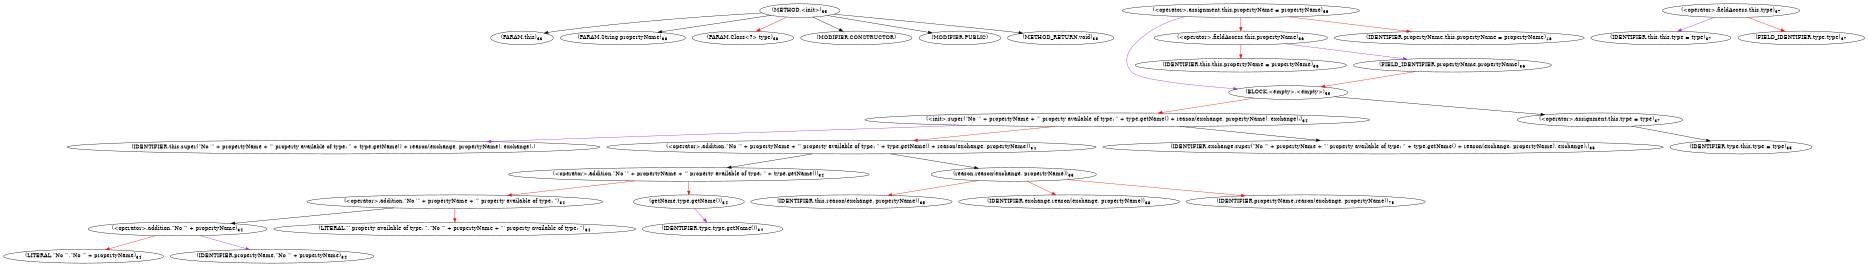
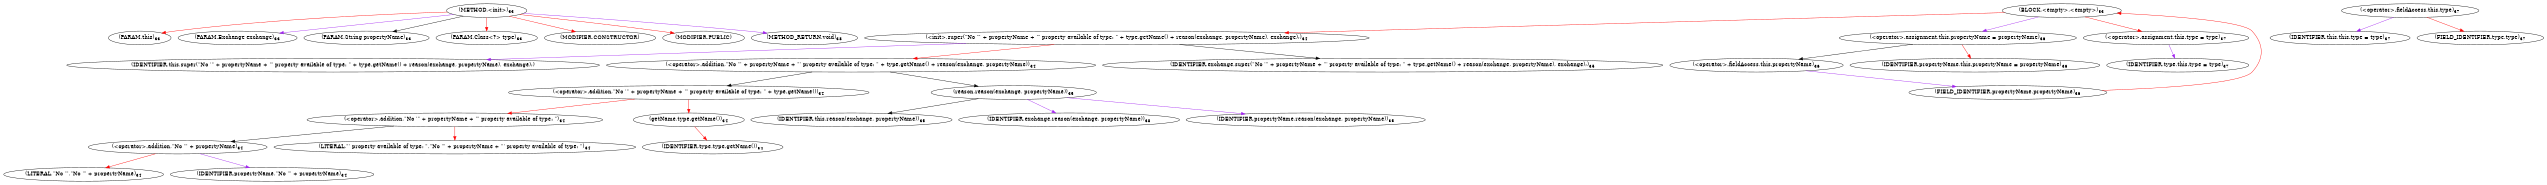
edge "(METHOD,<init>)" -> "(PARAM,this)": color black -> red
edge "(<operator>.assignment,this.propertyName = propertyName)" -> "(<operator>.fieldAccess,this.propertyName)": color red -> black
edge "(METHOD,<init>)" -> "(MODIFIER,CONSTRUCTOR)": color black -> red
edge "(METHOD,<init>)" -> "(METHOD_RETURN,void)": color black -> purple
edge "(METHOD,<init>)" -> "(MODIFIER,PUBLIC)": color black -> red
node "(IDENTIFIER,propertyName,this.propertyName = propertyName)": text "16" -> "36"
node "(PARAM,Exchange exchange)": added
node "(IDENTIFIER,this,this.propertyName = propertyName)": removed
edge "(<operator>.assignment,this.propertyName = propertyName)" -> "(BLOCK,<empty>,<empty>)": reversed
edge "(BLOCK,<empty>,<empty>)" -> "(<operator>.assignment,this.type = type)": color black -> red
edge "(<operator>.assignment,this.type = type)" -> "(IDENTIFIER,type,this.type = type)": color black -> purple
node "(IDENTIFIER,type,this.type = type)": text "35" -> "37"
edge "(reason,reason(exchange, propertyName))" -> "(IDENTIFIER,exchange,reason(exchange, propertyName))": color red -> purple
edge "(reason,reason(exchange, propertyName))" -> "(IDENTIFIER,this,reason(exchange, propertyName))": color red -> black
edge "(reason,reason(exchange, propertyName))" -> "(IDENTIFIER,propertyName,reason(exchange, propertyName))": color red -> purple
node "(IDENTIFIER,propertyName,reason(exchange, propertyName))": text "75" -> "35"
edge "(getName,type.getName())" -> "(IDENTIFIER,type,type.getName())": color purple -> red
